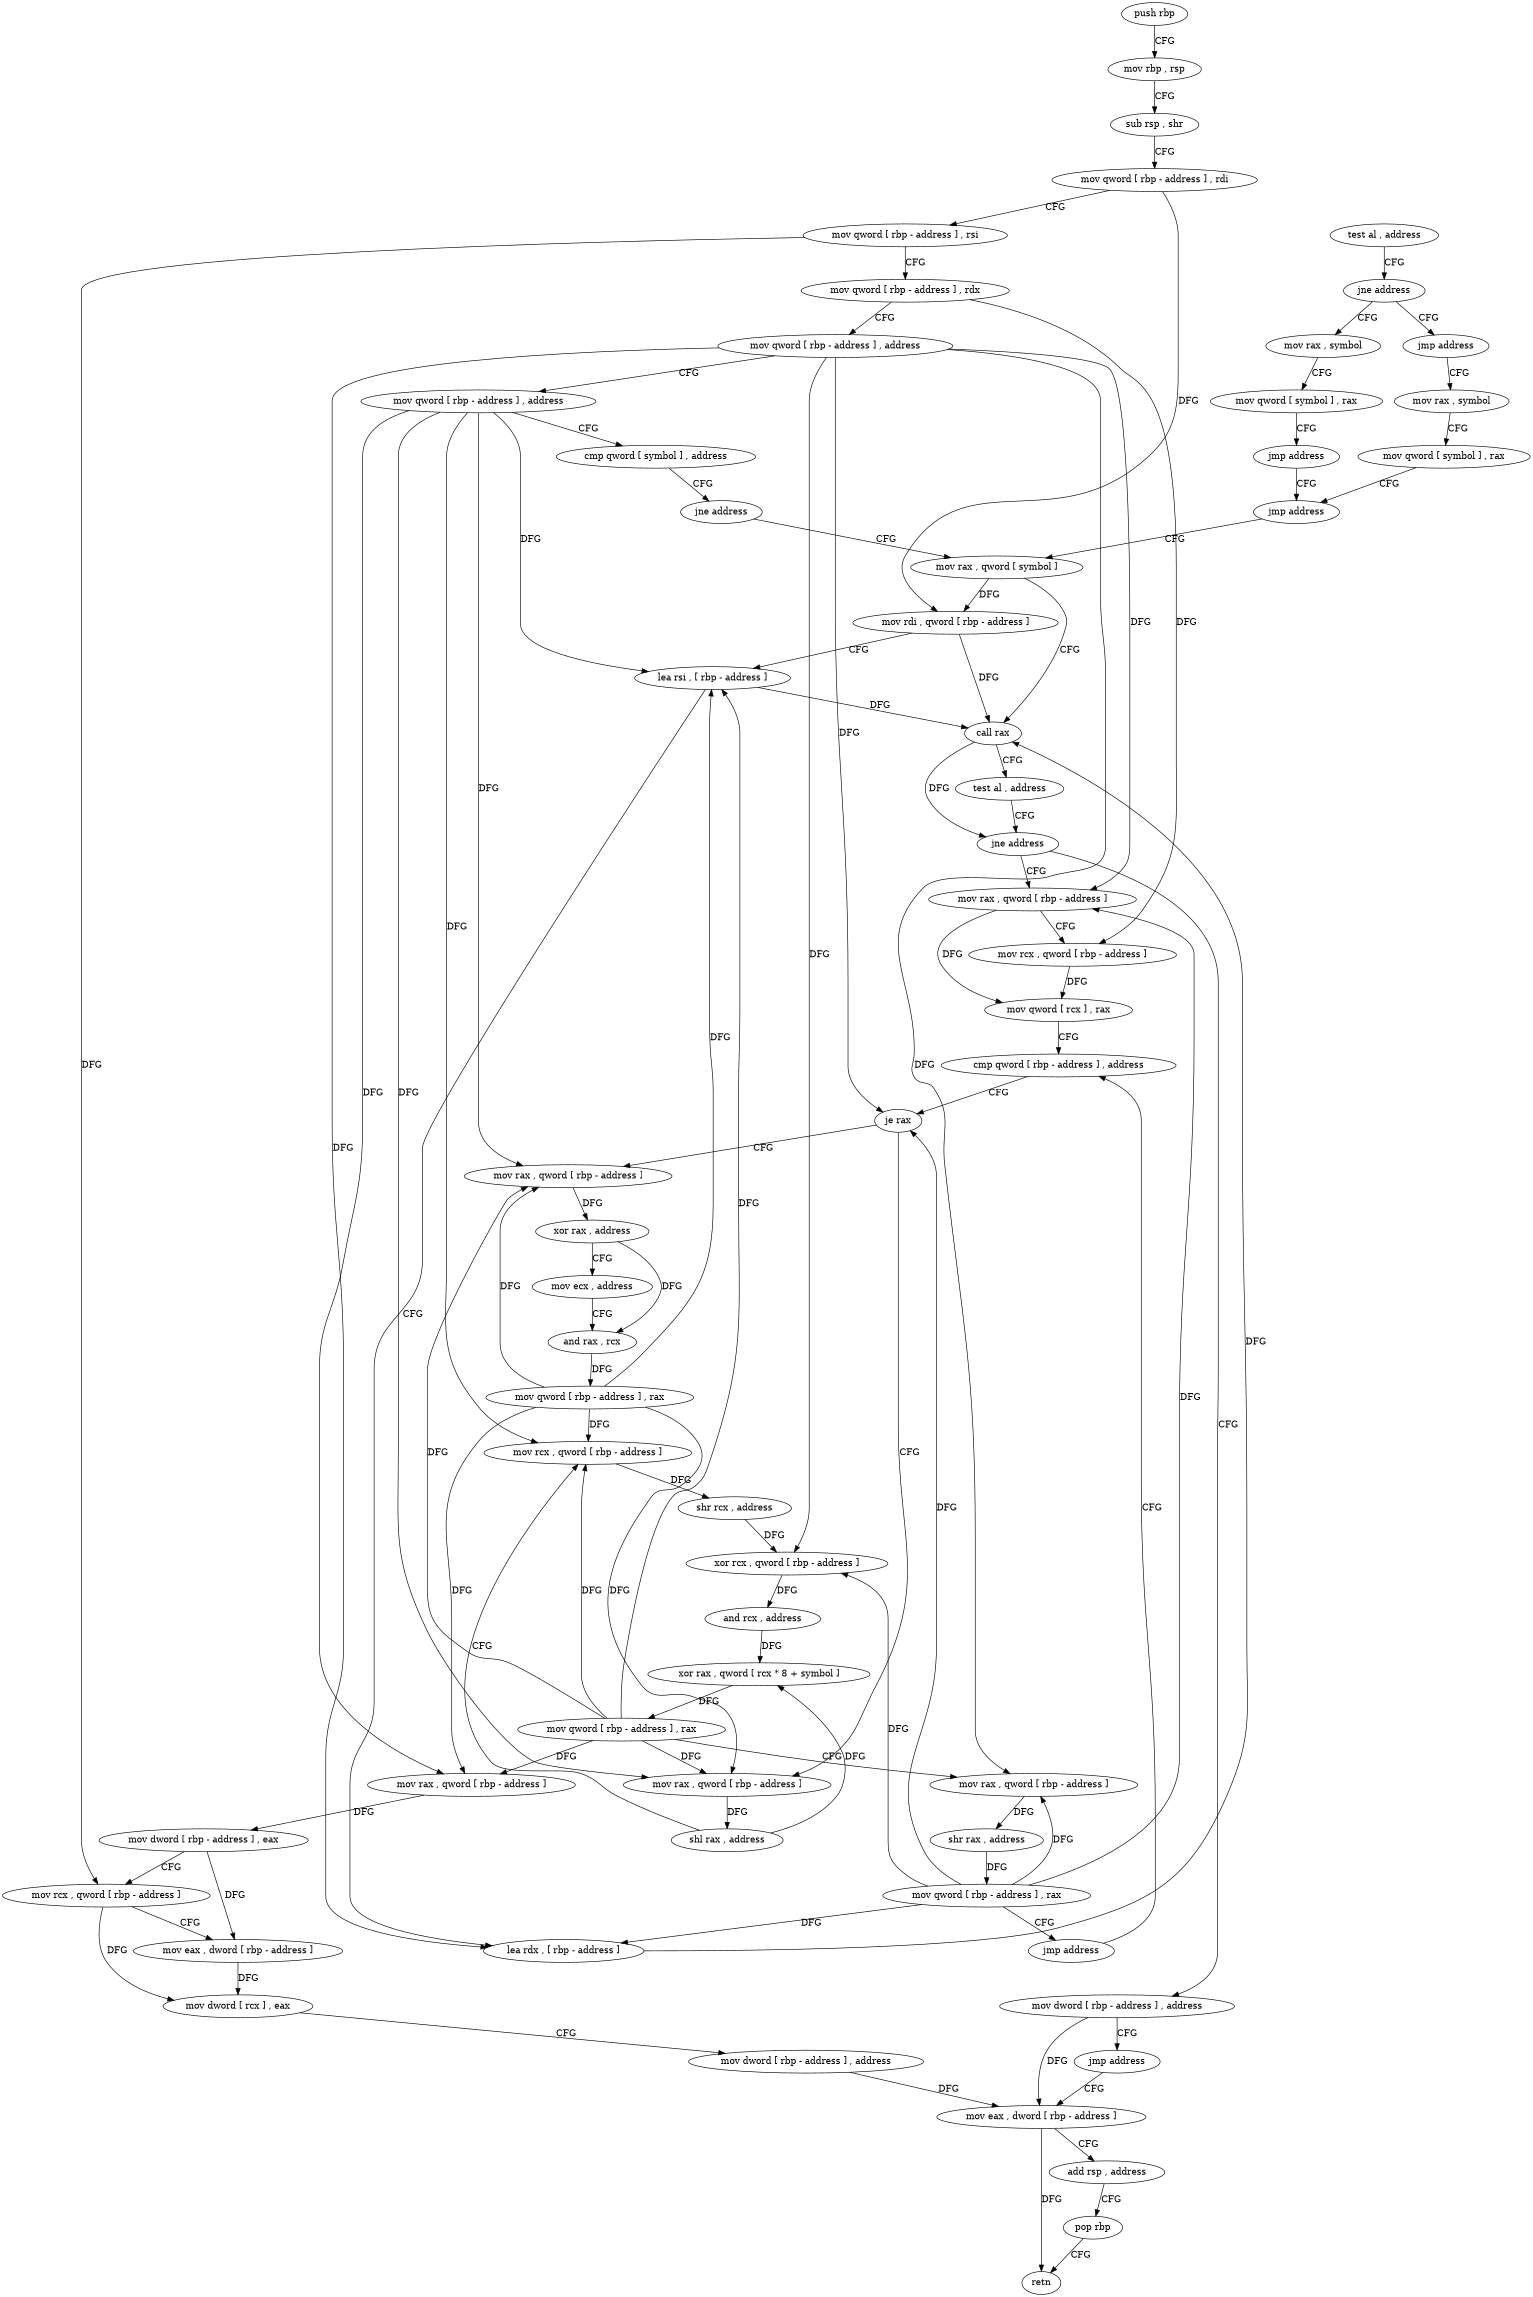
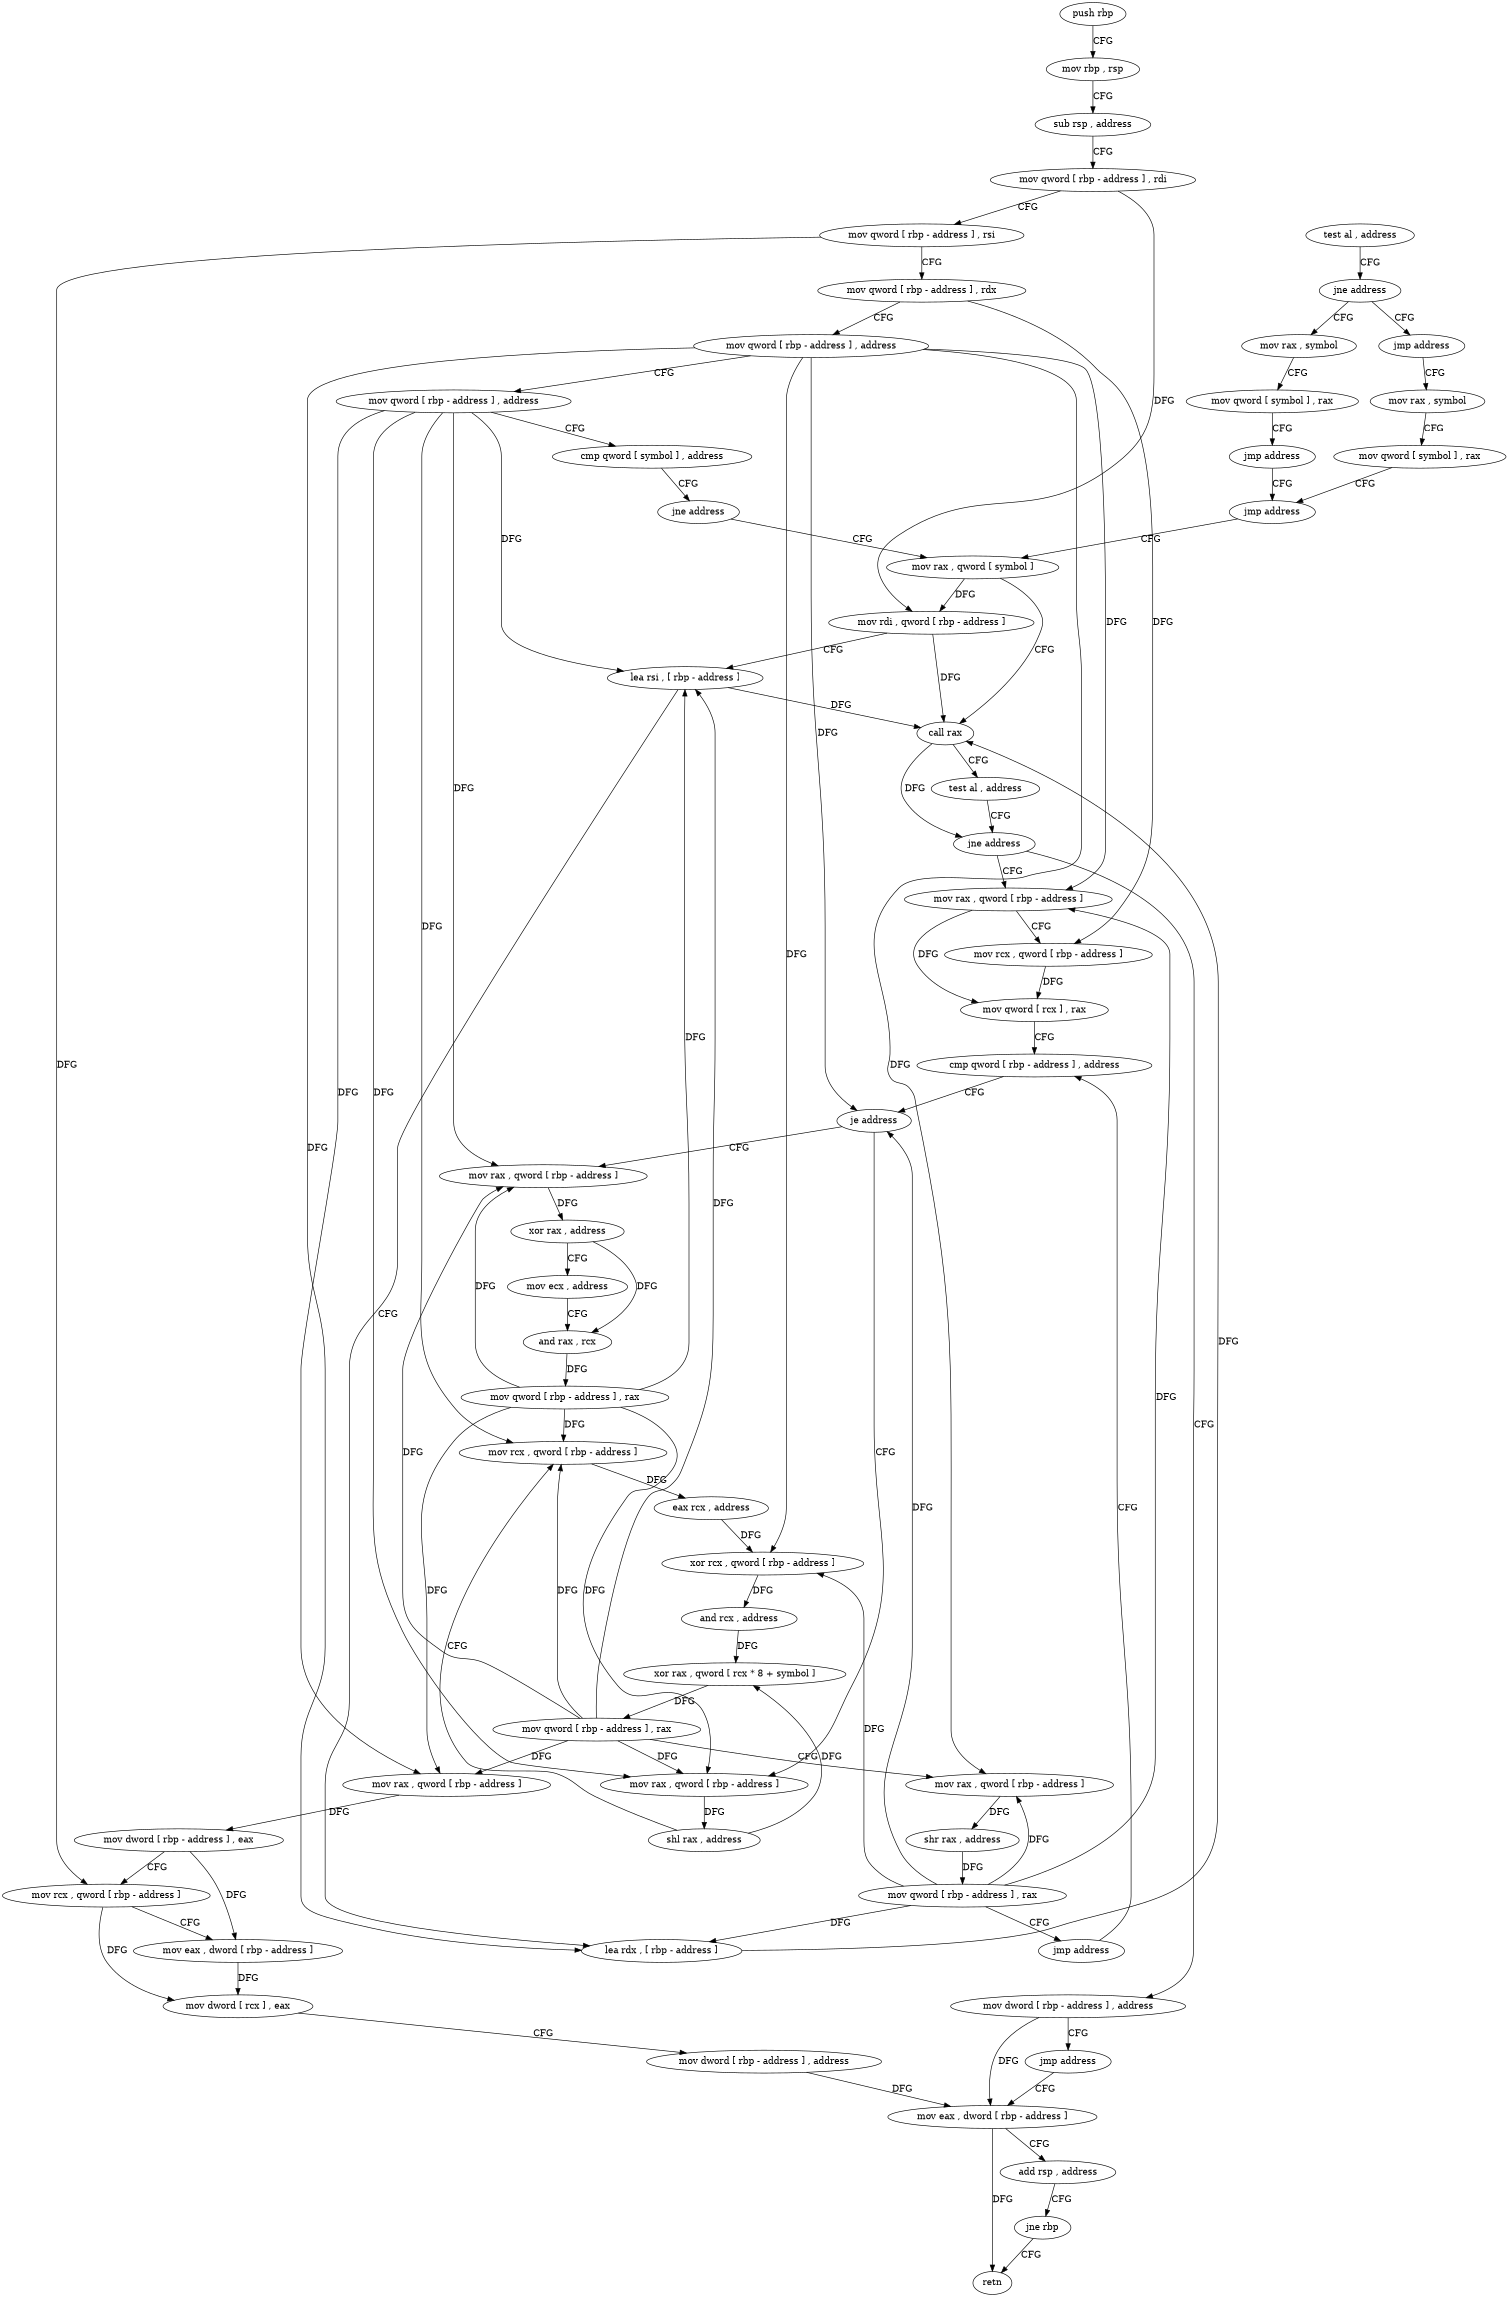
node "sub rsp , shr": label "sub rsp , shr" -> "sub rsp , address"
node "je rax": label "je rax" -> "je address"
node "shr rcx , address": label "shr rcx , address" -> "eax rcx , address"
node "pop rbp": label "pop rbp" -> "jne rbp"
